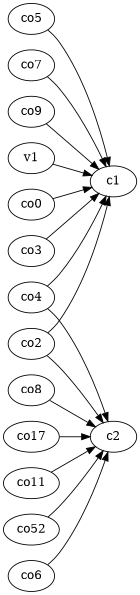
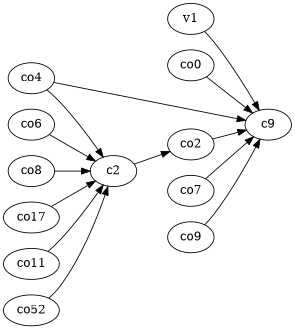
node "co5": removed
node "c1": label "c1" -> "c9"
node "co3": removed
edge "co2" -> "c2": reversed
